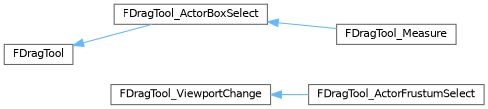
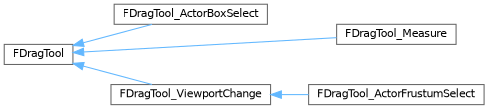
edge "FDragTool_Measure" -> "FDragTool_ActorBoxSelect": now "FDragTool_Measure" -> "FDragTool"
edge "FDragTool_ViewportChange" -> "FDragTool": added
